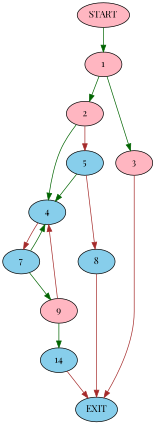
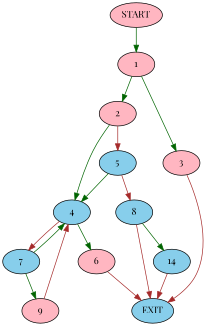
node "6": added
edge "9" -> "14": now "8" -> "14"
